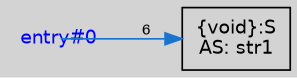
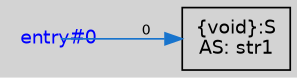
edge "entry#0" -> "{void}:S": label "6" -> "0"
